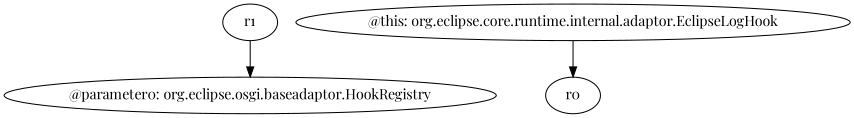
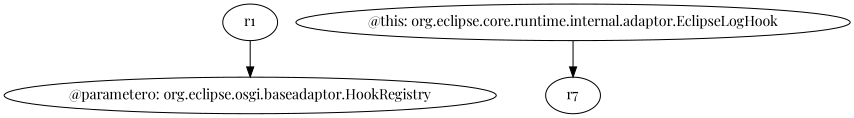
node "r0": label "r0" -> "r7"
